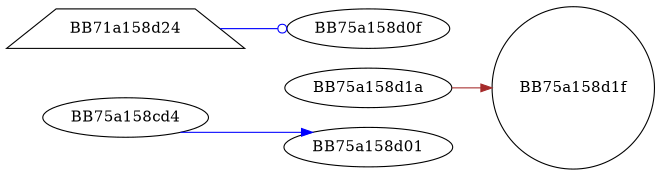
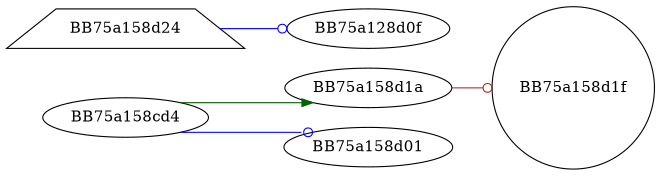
node "BB71a158d24": label "BB71a158d24" -> "BB75a158d24"
node "BB75a158d0f": label "BB75a158d0f" -> "BB75a128d0f"
edge "BB75a158d1a" -> "BB75a158d1f": arrowhead normal -> odot
edge "BB75a158cd4" -> "BB75a158d1a": added
edge "BB75a158cd4" -> "BB75a158d01": arrowhead normal -> odot
